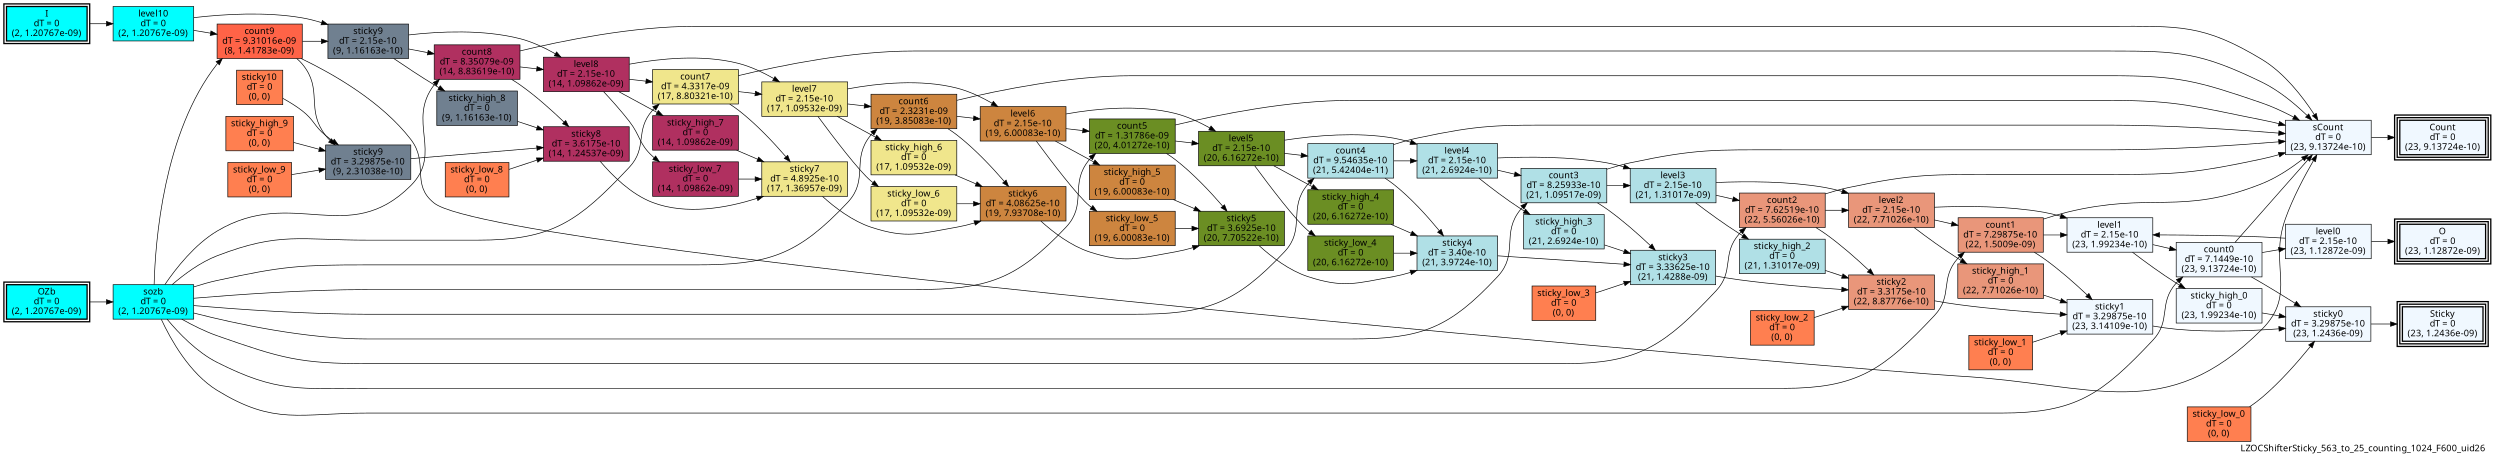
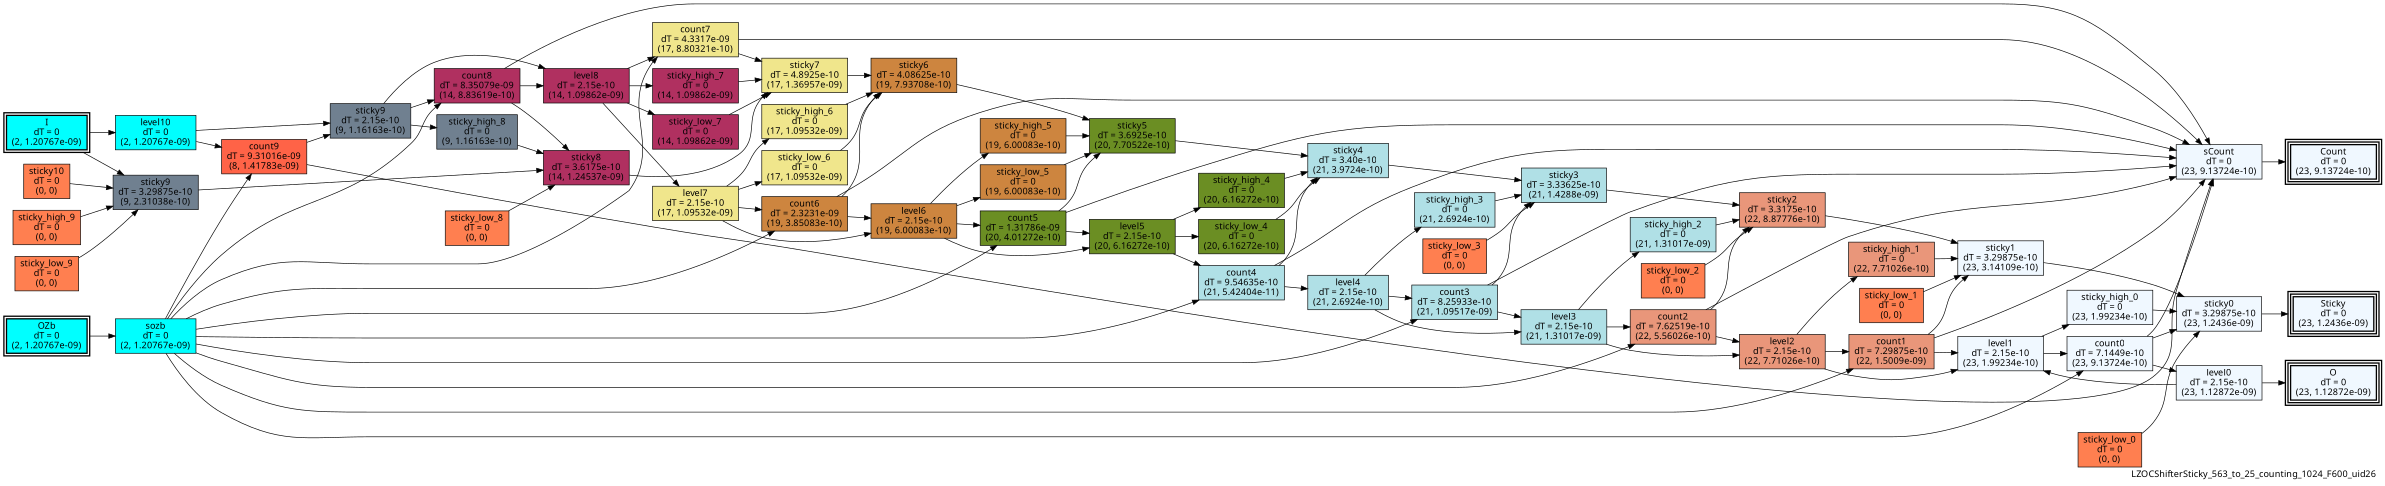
edge "count7 dT = 4.3317e-09 (17, 8.80321e-10)" -> "level7 dT = 2.15e-10 (17, 1.09532e-09)": removed
edge "count9 dT = 9.31016e-09 (8, 1.41783e-09)" -> "sticky9 dT = 3.29875e-10 (9, 2.31038e-10)": now "I dT = 0 (2, 1.20767e-09)" -> "sticky9 dT = 3.29875e-10 (9, 2.31038e-10)"
edge "level5 dT = 2.15e-10 (20, 6.16272e-10)" -> "level4 dT = 2.15e-10 (21, 2.6924e-10)": removed
